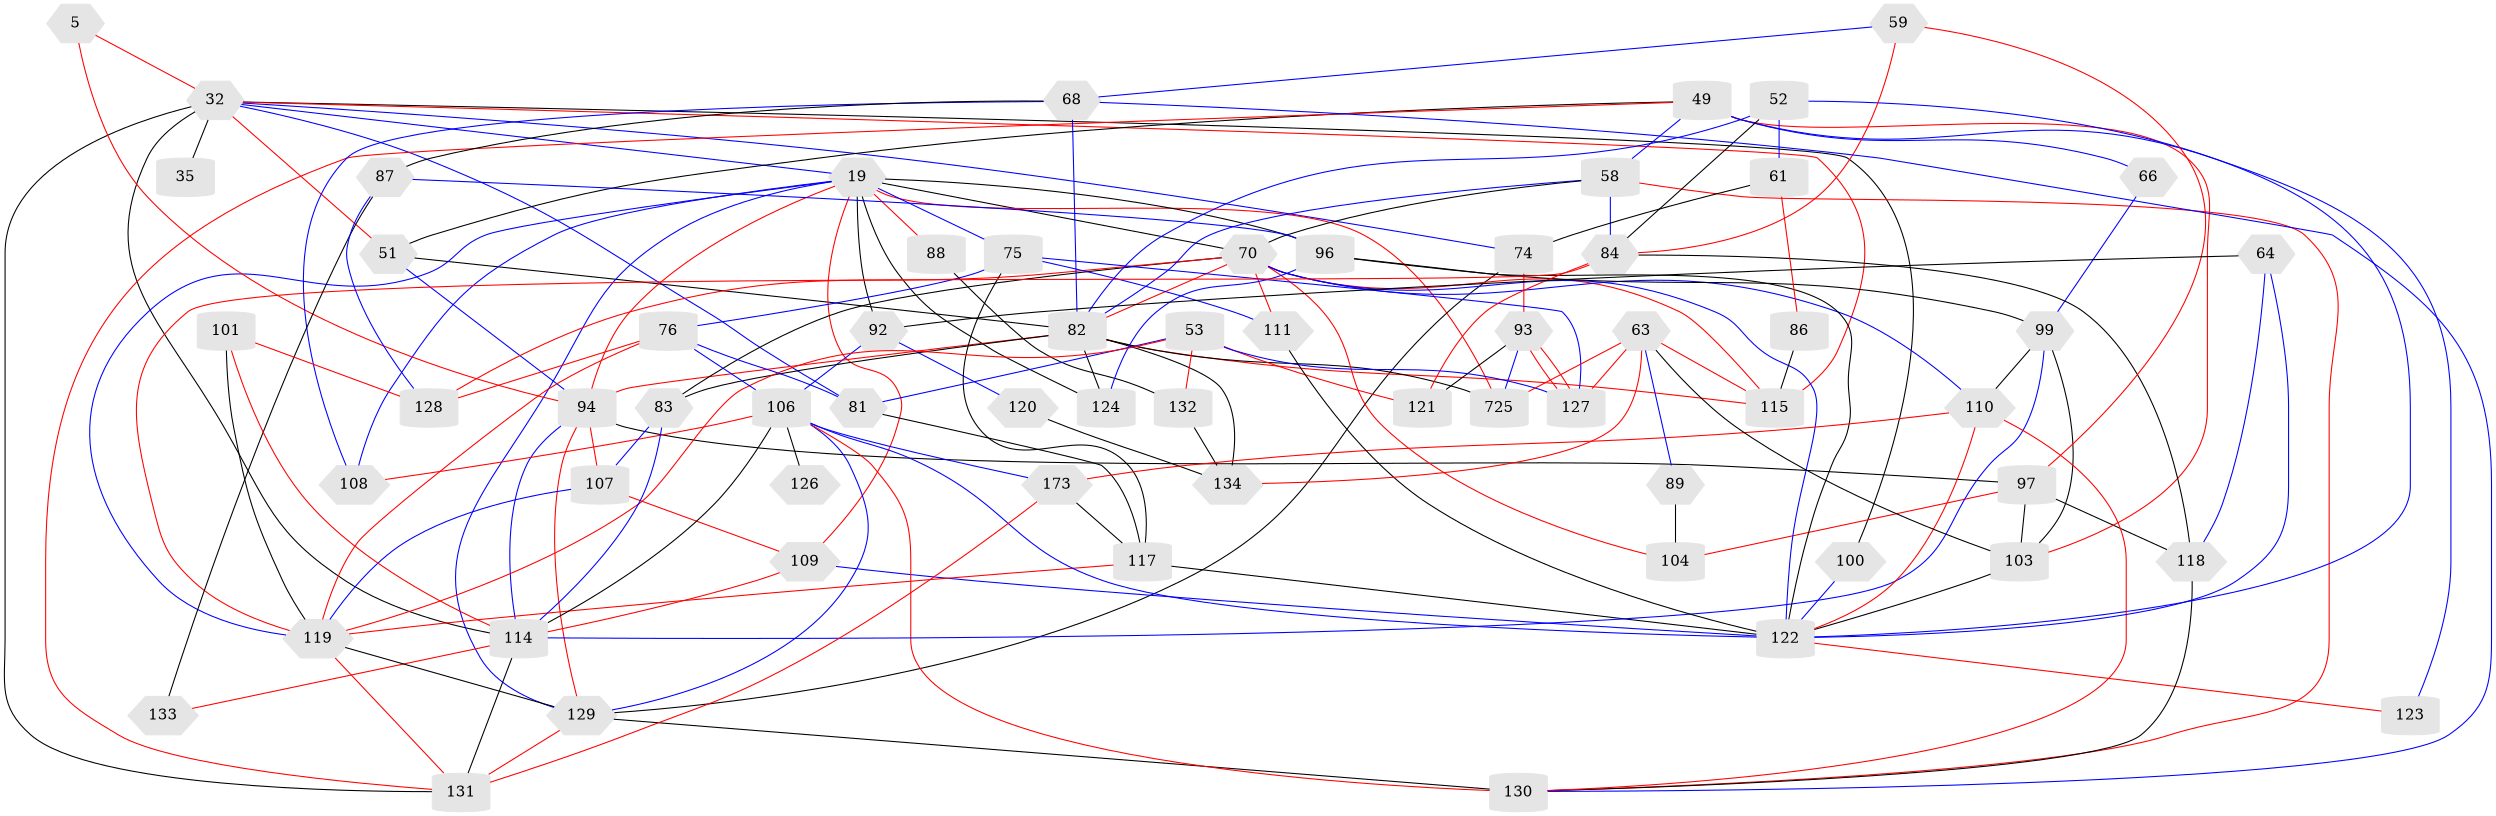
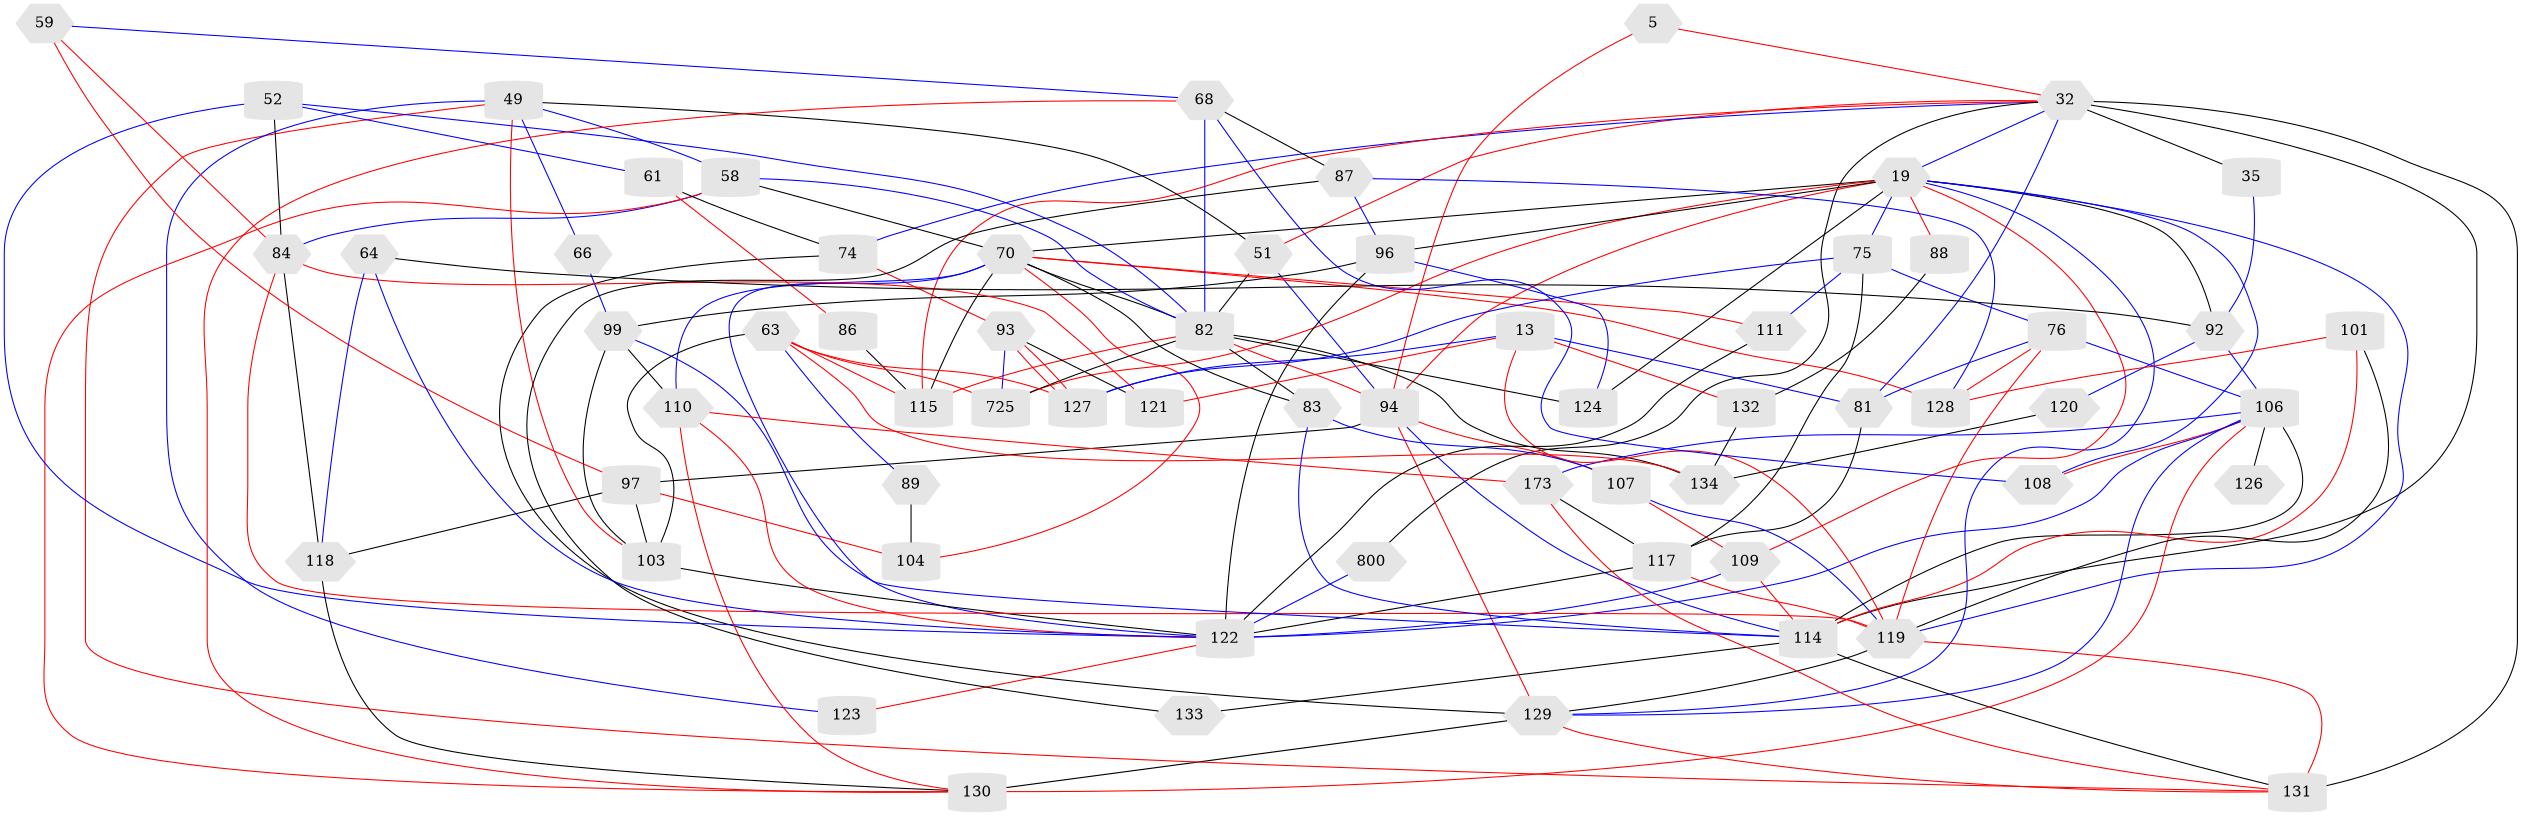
edge "35" -- "92": added
edge "70" -- "82": color red -> black
edge "70" -- "115": color red -> black
node "53": label "53" -> "13"
edge "68" -- "130": color blue -> red
node "100": label "100" -> "800"
edge "114" -- "133": color red -> black
